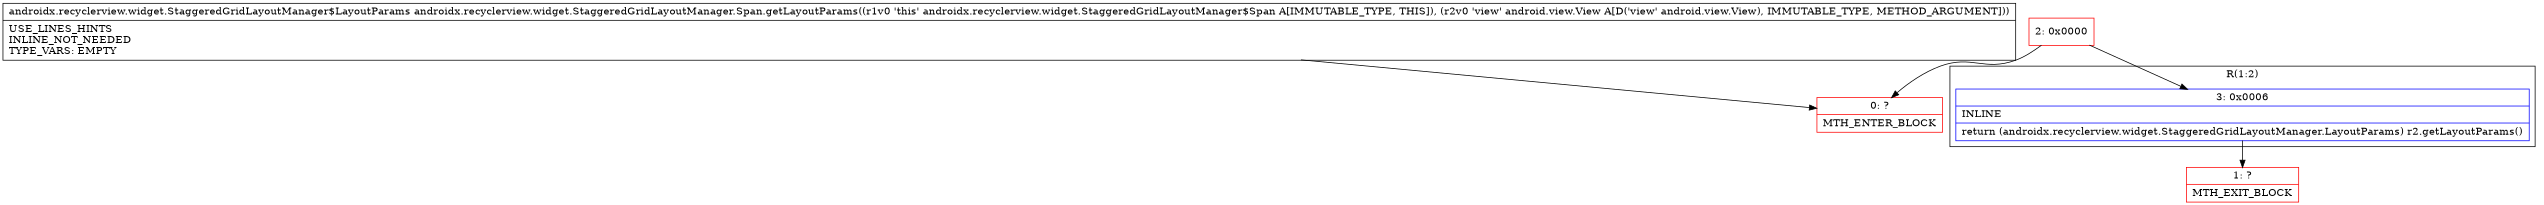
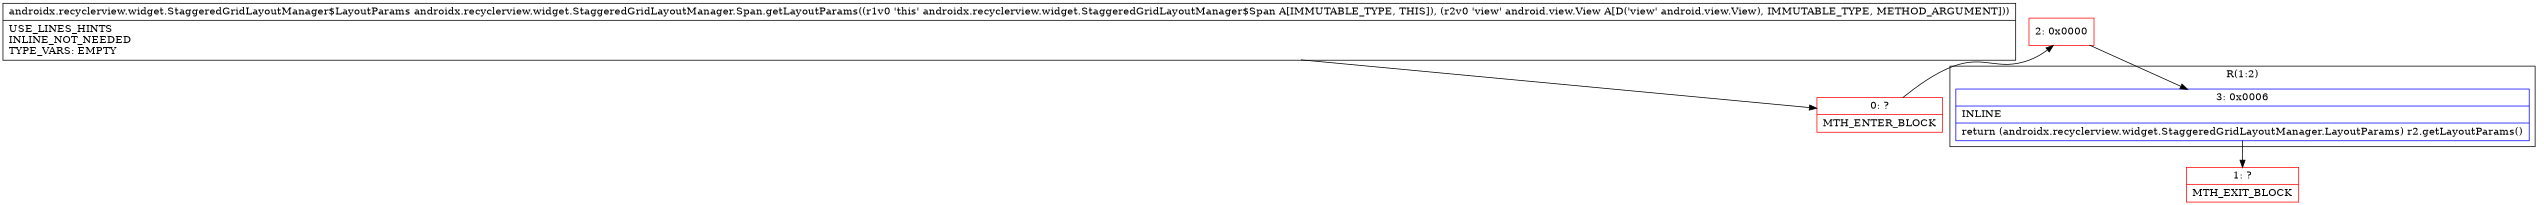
edge "2: 0x0000" -> "0: ?": reversed
